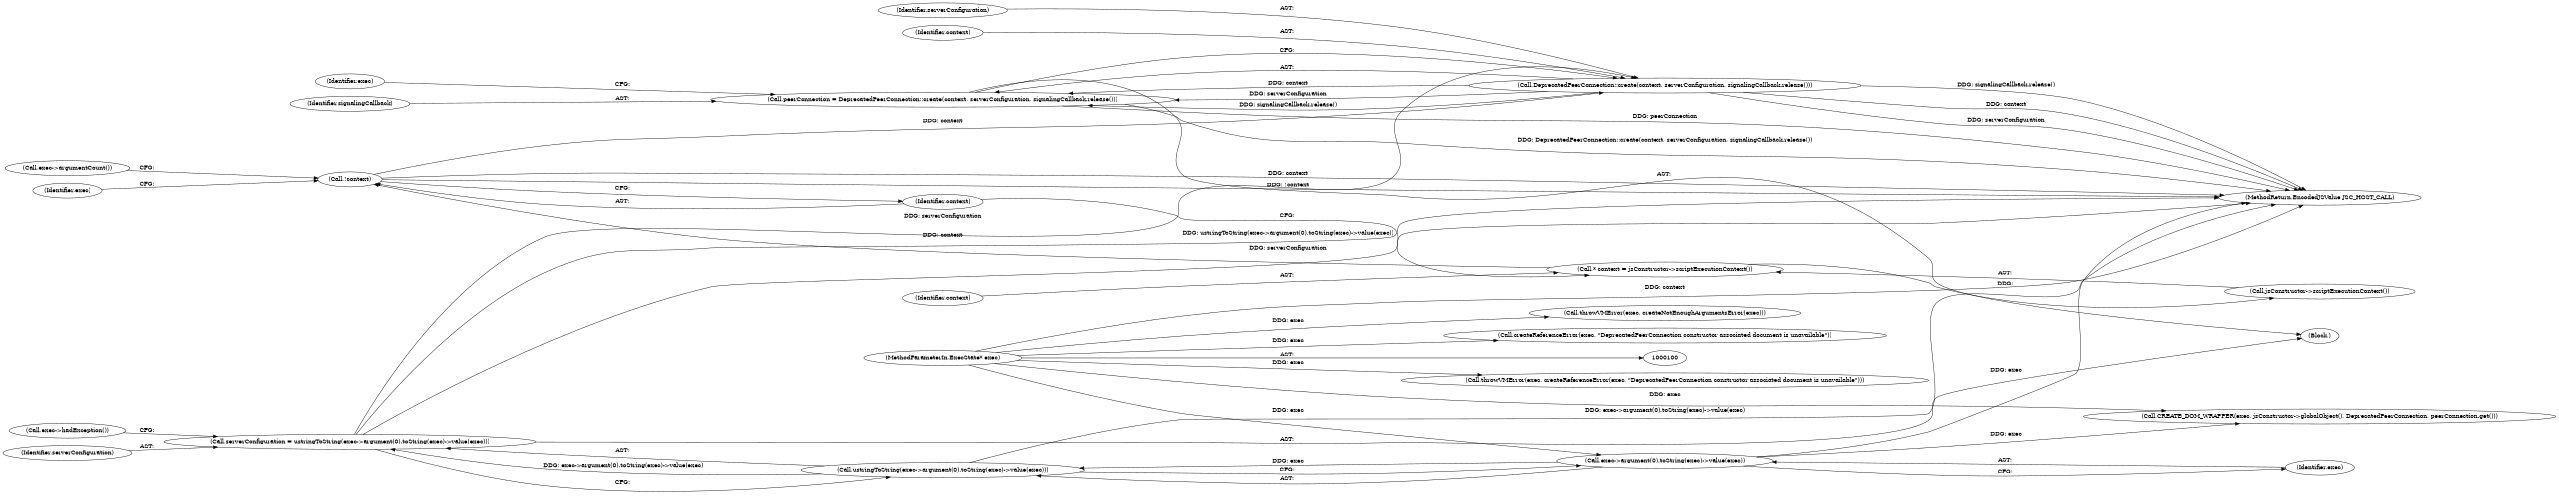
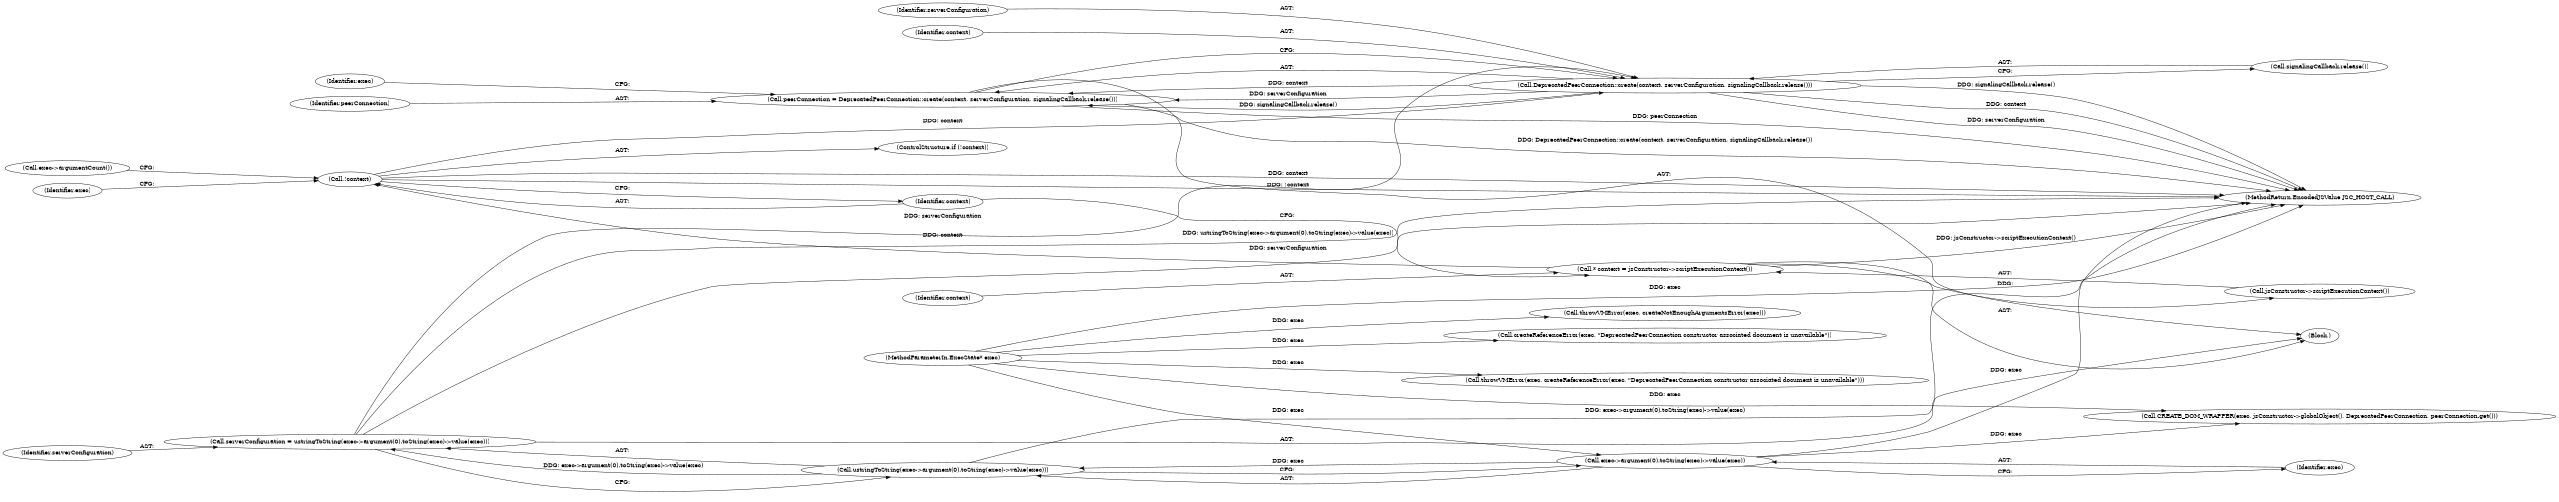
node "(Call,signalingCallback.release())": added
node "(Identifier,signalingCallback)": label "(Identifier,signalingCallback)" -> "(Identifier,peerConnection)"
node "(ControlStructure,if (!context))": added
edge "(Call,* context = jsConstructor->scriptExecutionContext())" -> "(MethodReturn,EncodedJSValue JSC_HOST_CALL)": added, label "DDG: jsConstructor->scriptExecutionContext()"
edge "(MethodParameterIn,ExecState* exec)" -> "(MethodReturn,EncodedJSValue JSC_HOST_CALL)": label "DDG: context" -> "DDG: exec"
edge "(Call,* context = jsConstructor->scriptExecutionContext())" -> "(Block,)": added, label "AST:"
node "1000100": removed
node "(Call,exec->hadException())": removed
